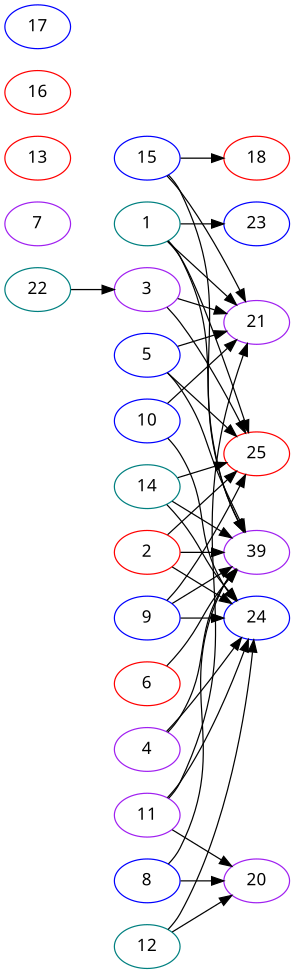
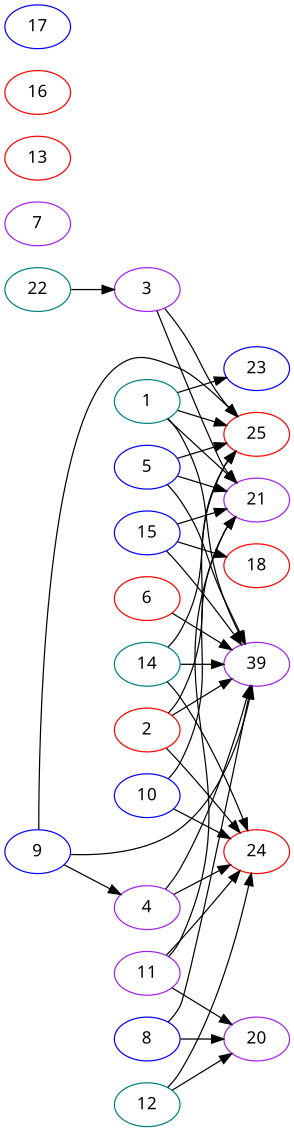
edge "9" -> "24": now "9" -> "4"
node "24": color blue -> red
